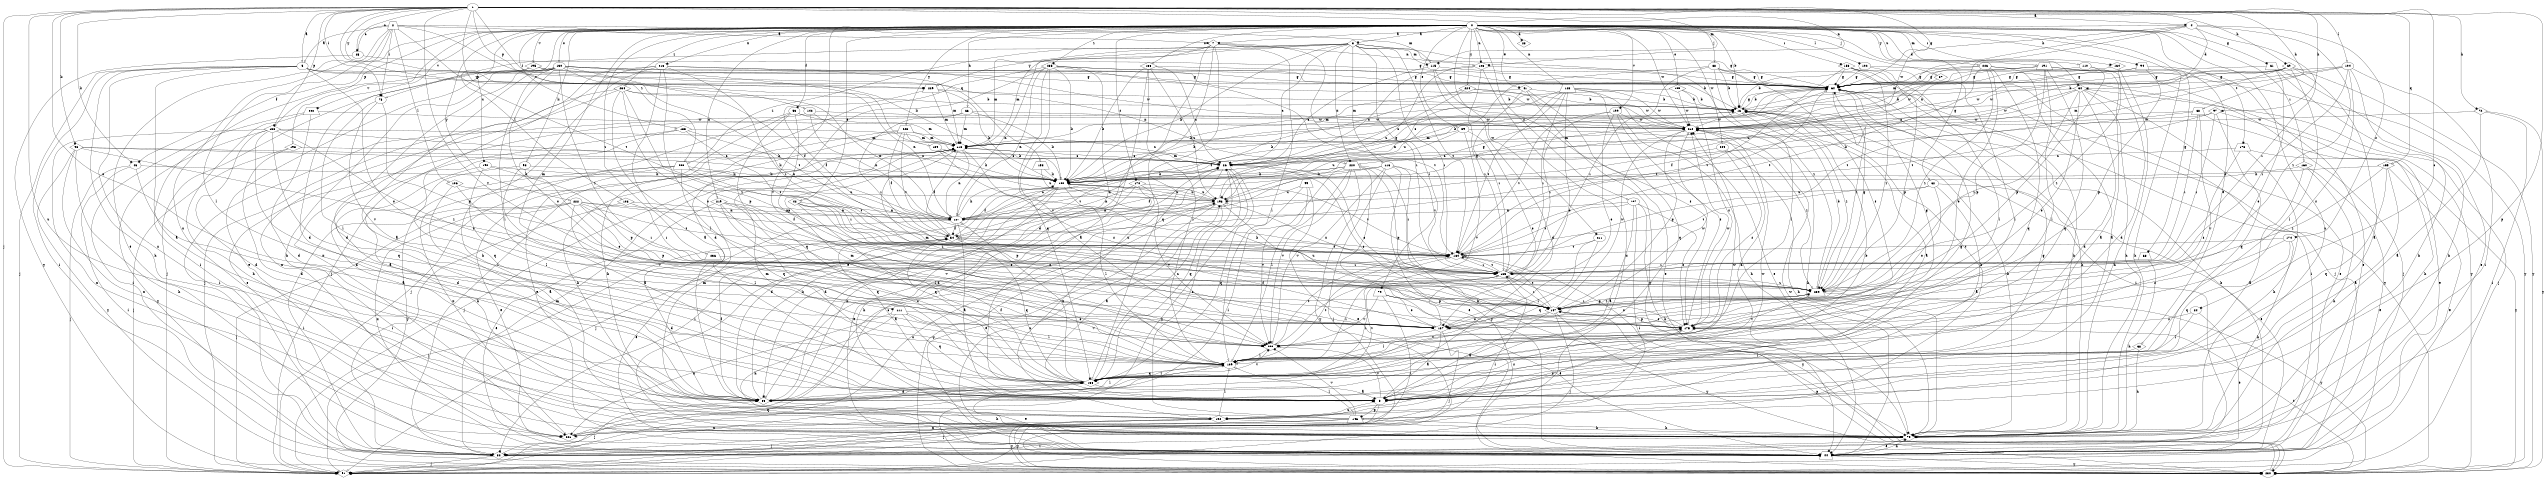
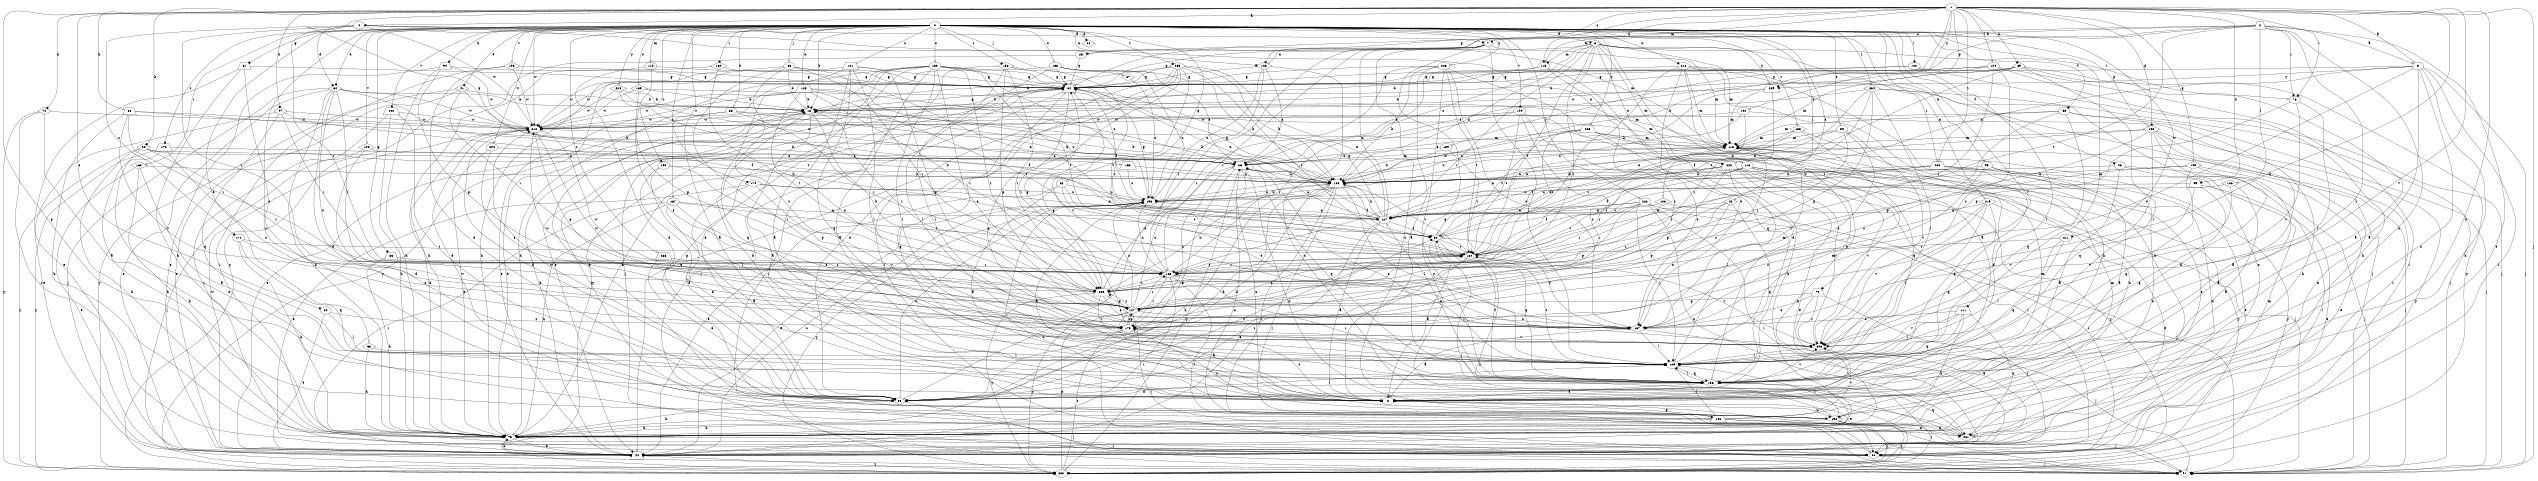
edge "1" -> "46": now "1" -> "99"
node "136": shape diamond -> ellipse
edge "44" -> "165": added, label "r"
